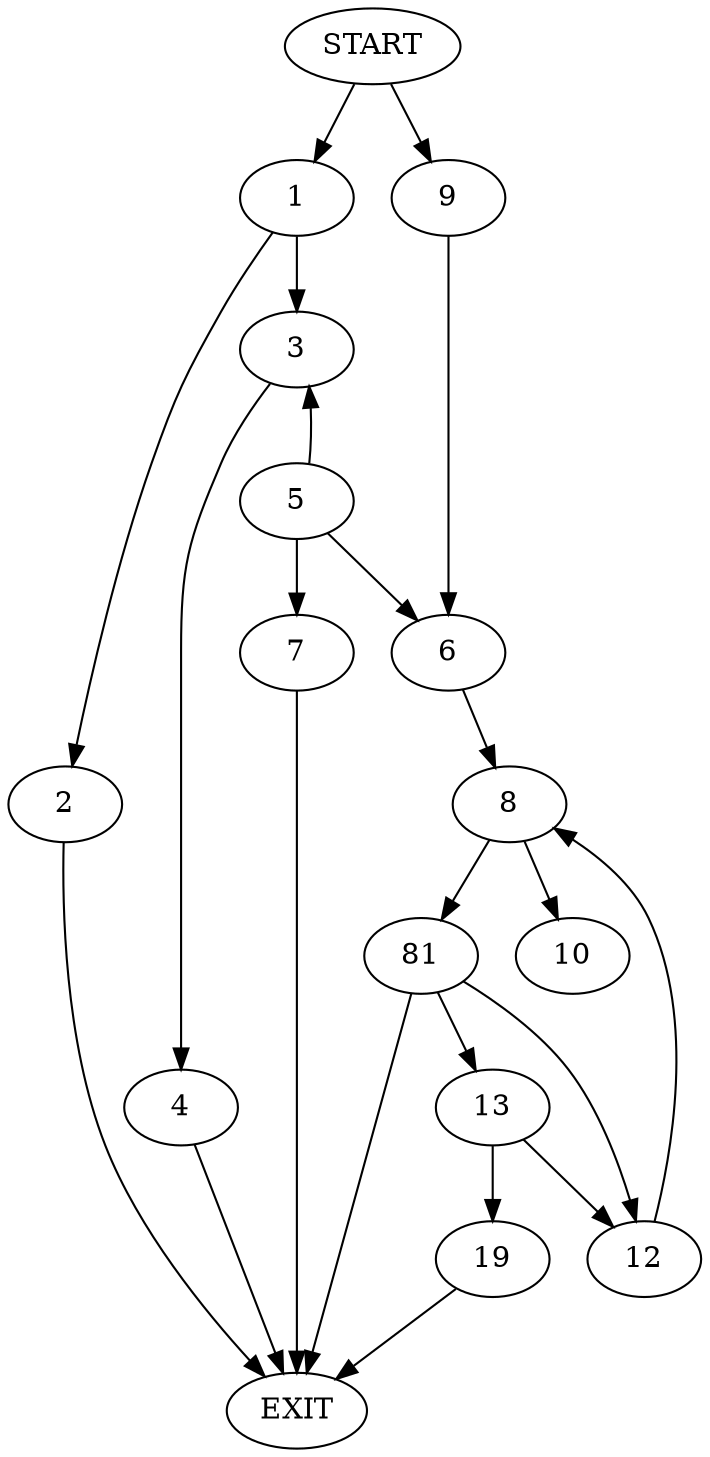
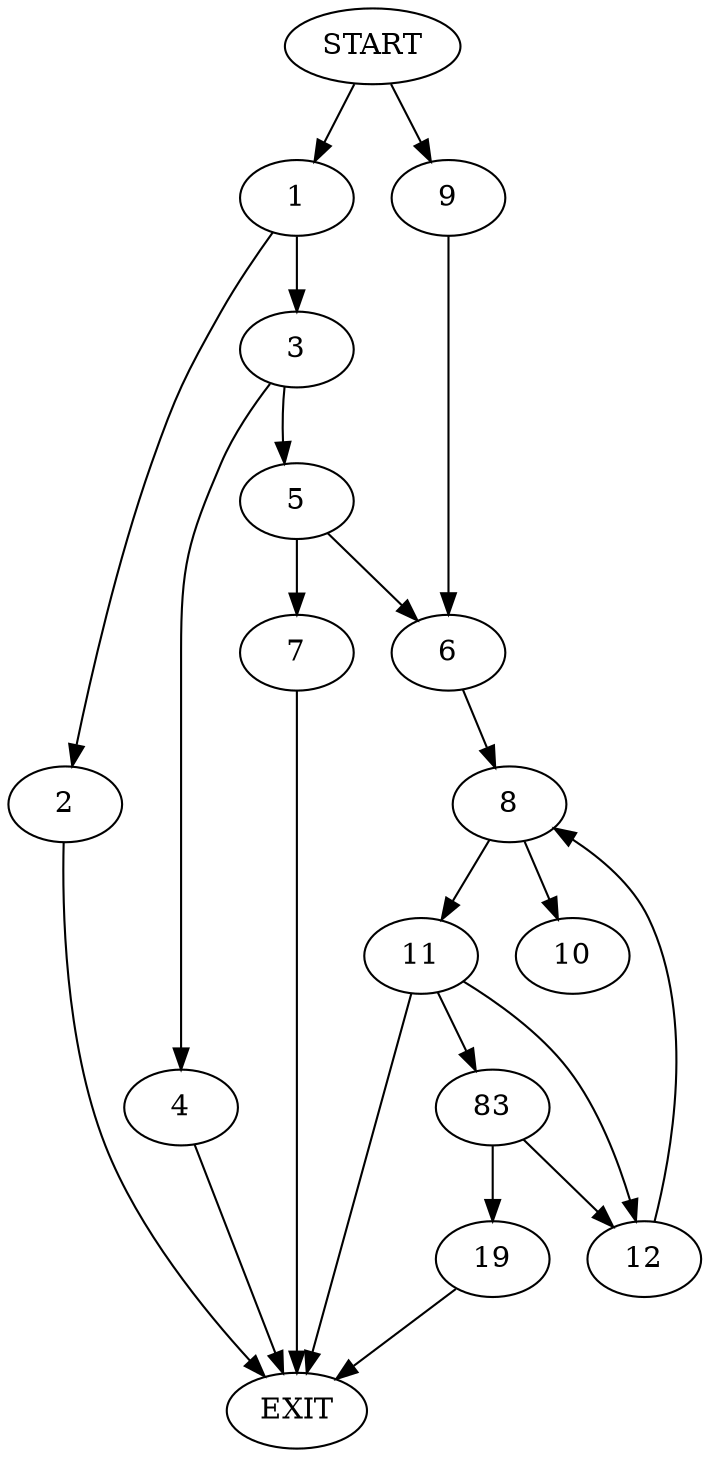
edge "5" -> "3": reversed
node "81": label "81" -> "11"
node "13": label "13" -> "83"
